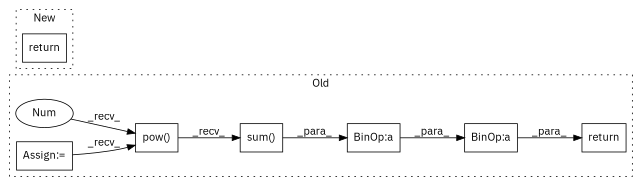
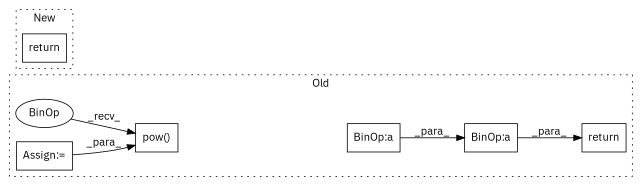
node "Num": label "Num" -> "BinOp"
node "sum()": removed
edge "Assign:=" -> "pow()": label "_recv_" -> "_para_"
